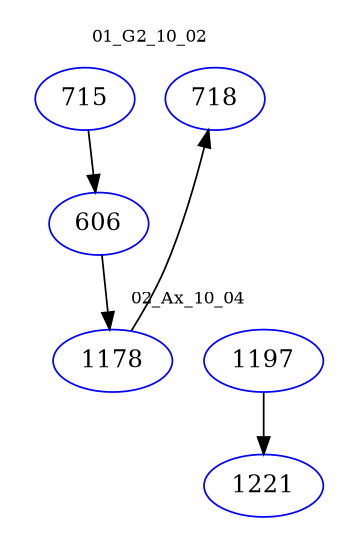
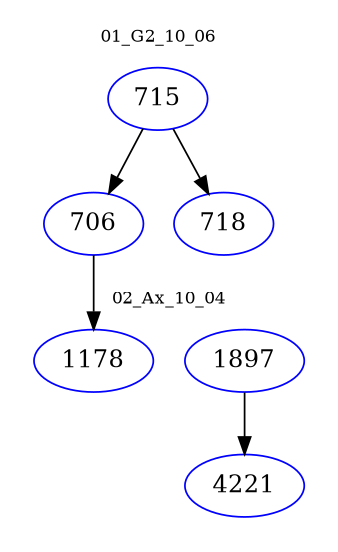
cluster "01_G2_10_02": label "01_G2_10_02" -> "01_G2_10_06"
node "606": label "606" -> "706"
edge "1178" -> "718": now "715" -> "718"
node "1197": label "1197" -> "1897"
node "1221": label "1221" -> "4221"
